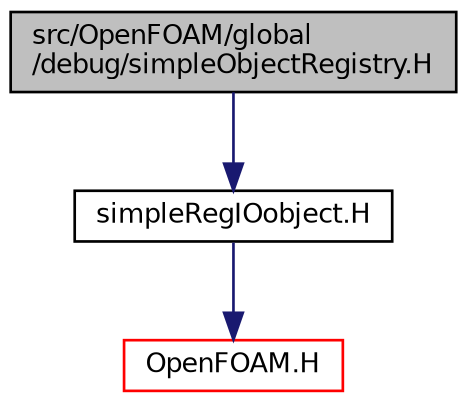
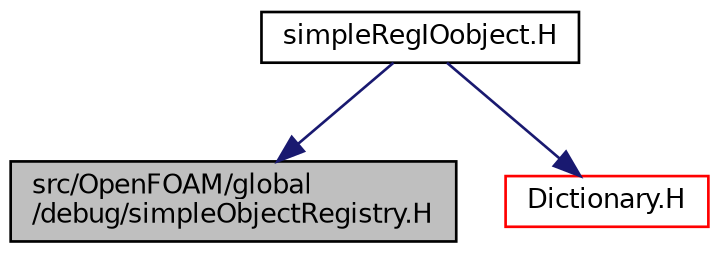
edge "src/OpenFOAM/global /debug/simpleObjectRegistry.H" -> "simpleRegIOobject.H": reversed
node "OpenFOAM.H": label "OpenFOAM.H" -> "Dictionary.H"
